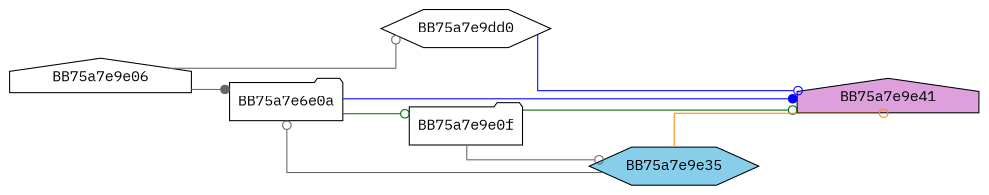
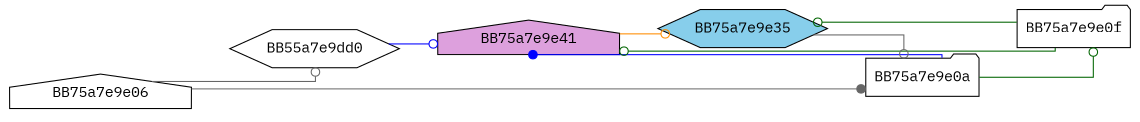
node "BB75a7e9dd0": label "BB75a7e9dd0" -> "BB55a7e9dd0"
node "BB75a7e6e0a": label "BB75a7e6e0a" -> "BB75a7e9e0a"
edge "BB75a7e9e35" -> "BB75a7e9e41": reversed
edge "BB75a7e9e0f" -> "BB75a7e9e35": color gray40 -> darkgreen
